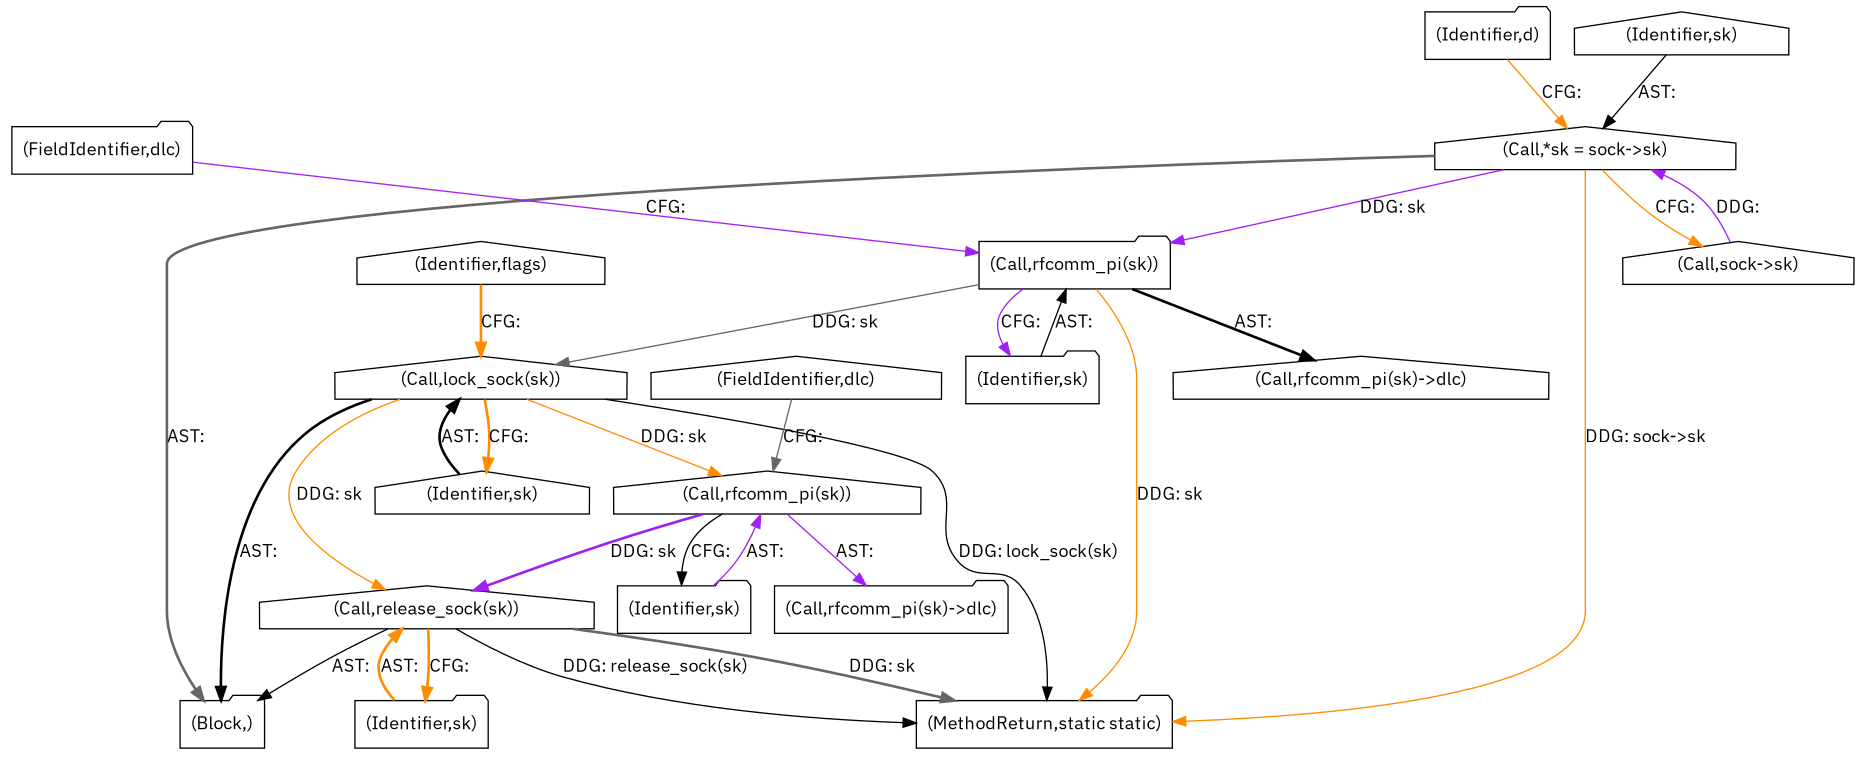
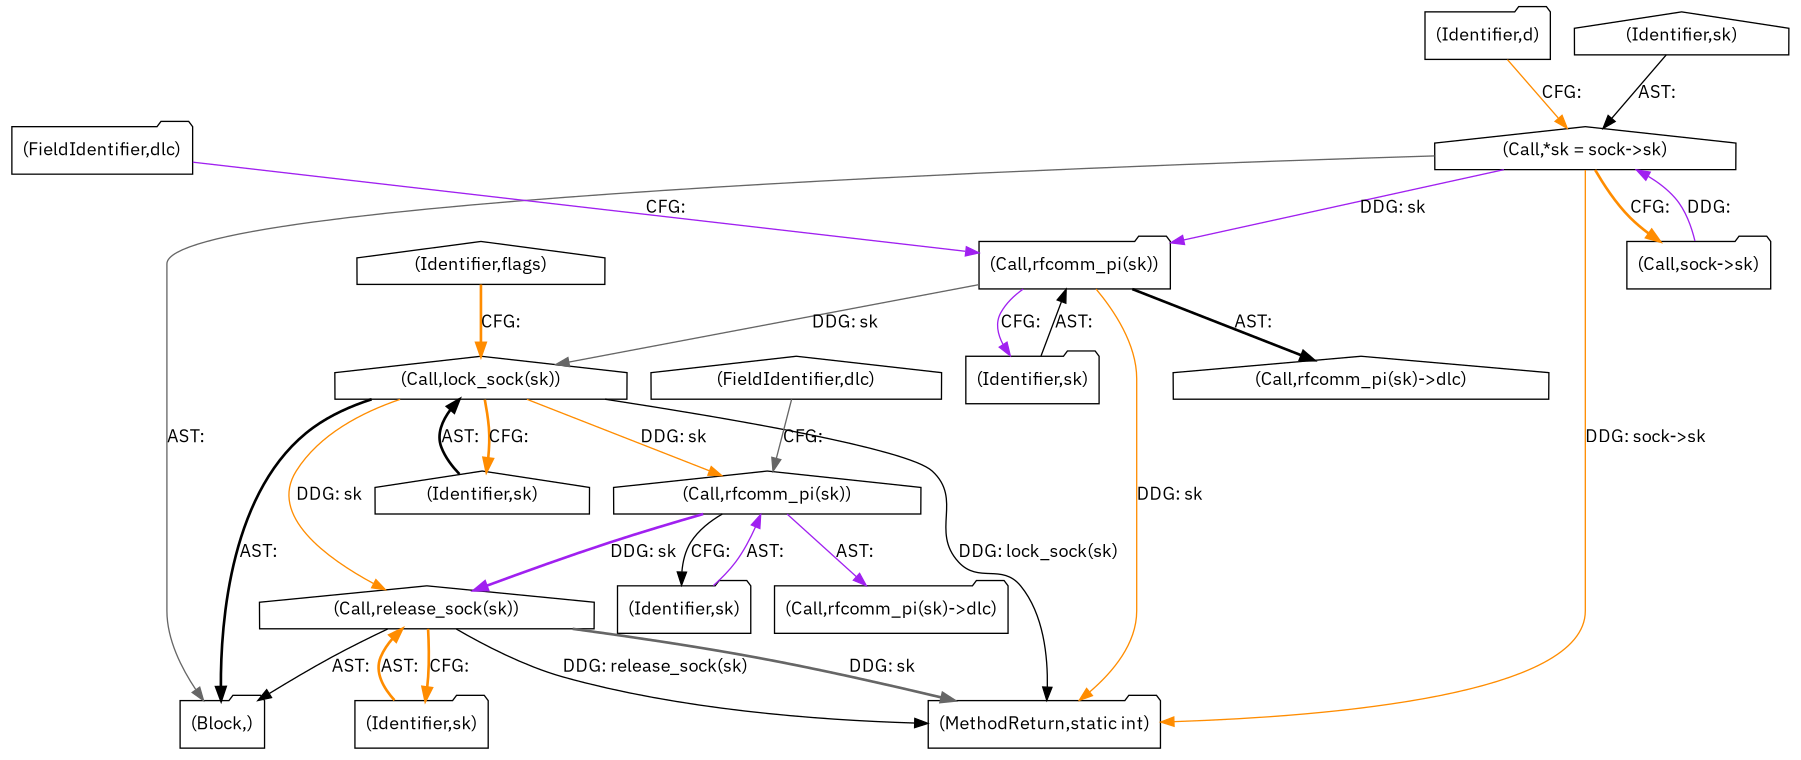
edge "(Call,*sk = sock->sk)" -> "(Block,)": style bold -> solid
edge "(Call,*sk = sock->sk)" -> "(Call,sock->sk)": style solid -> bold
node "(Call,sock->sk)": shape house -> folder
node "(MethodReturn,static static)": label "(MethodReturn,static static)" -> "(MethodReturn,static int)"
